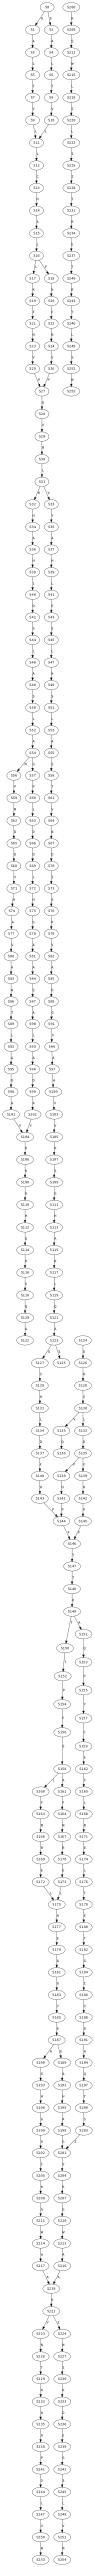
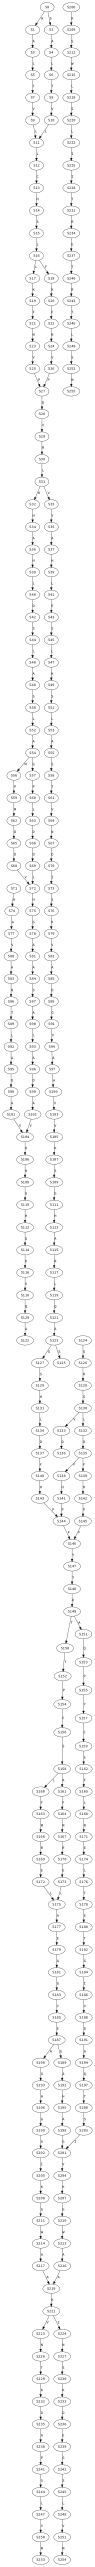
edge "S68" -> "S71": now "S68" -> "S72"
